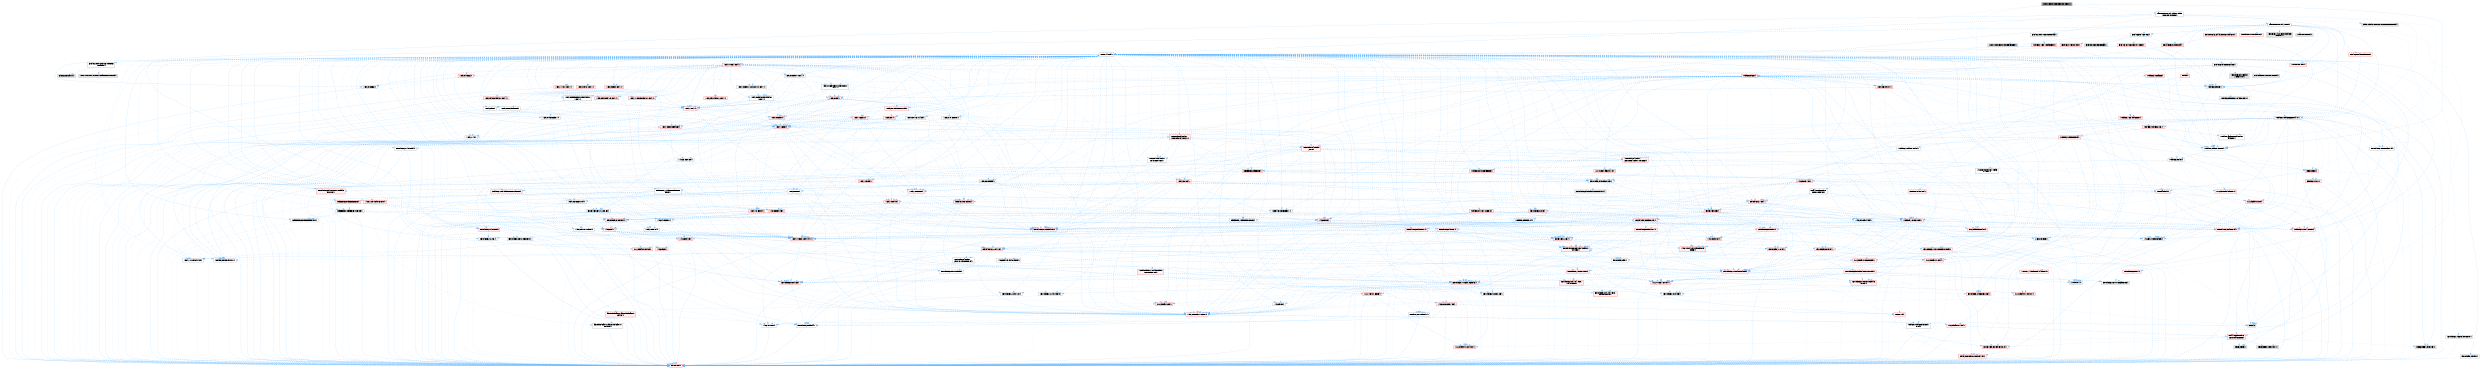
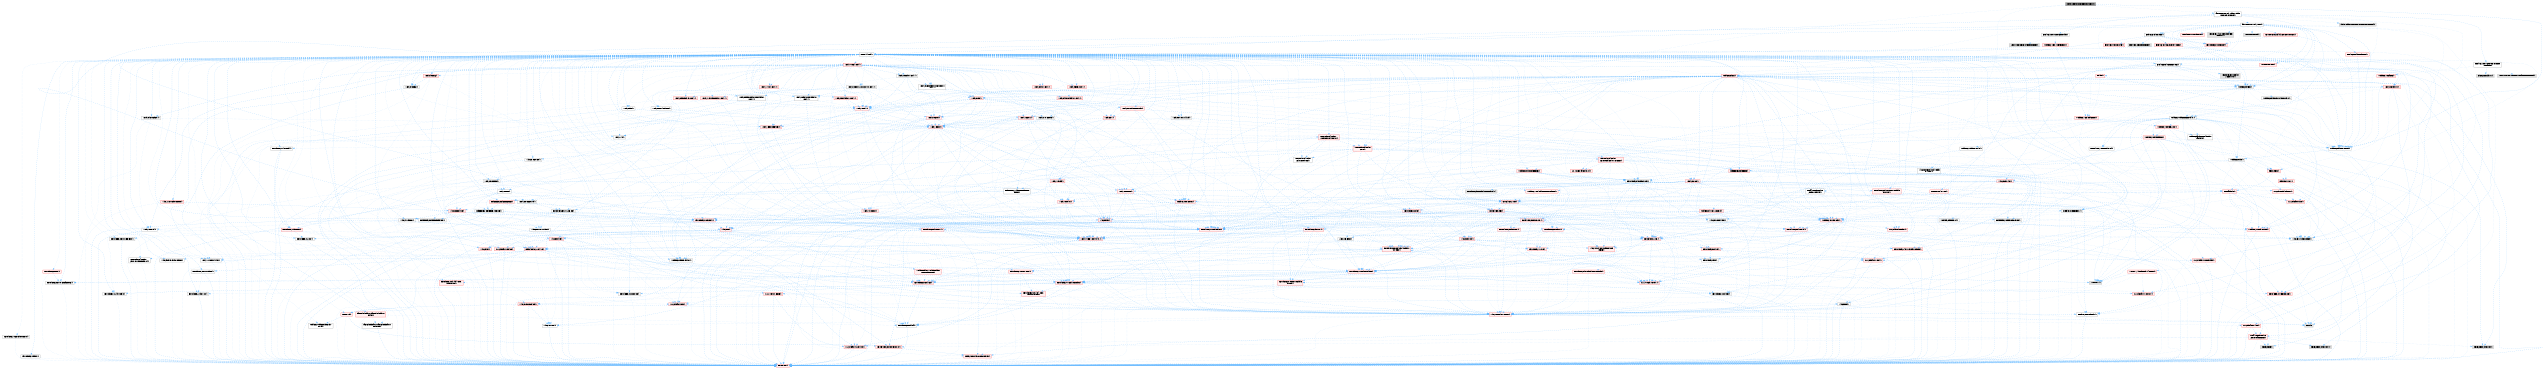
node "EngineBaseTypes.generated.h": removed
